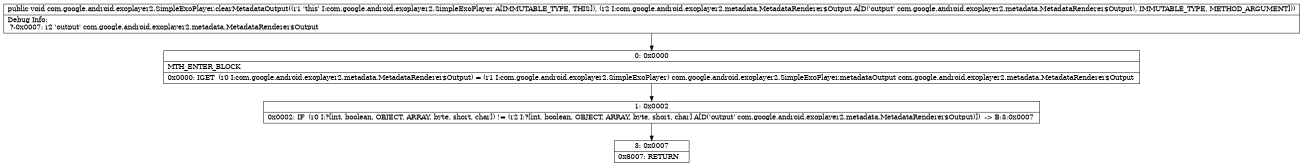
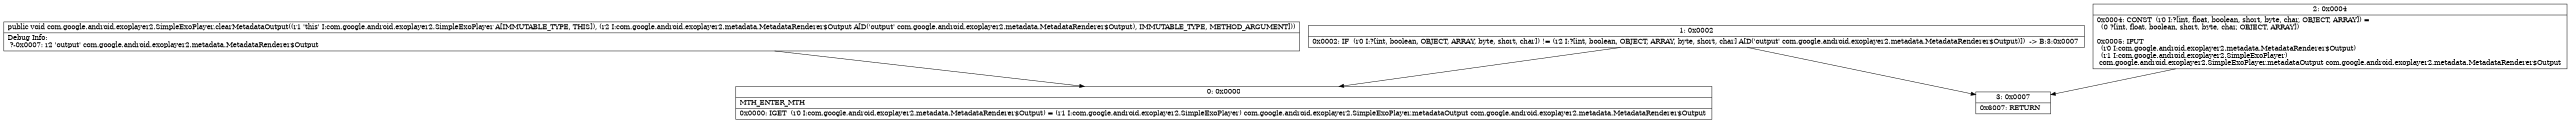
node "2: 0x0004": added
node "0: 0x0000": text "MTH_ENTER_BLOCK" -> "MTH_ENTER_MTH"
edge "0: 0x0000" -> "1: 0x0002": reversed
